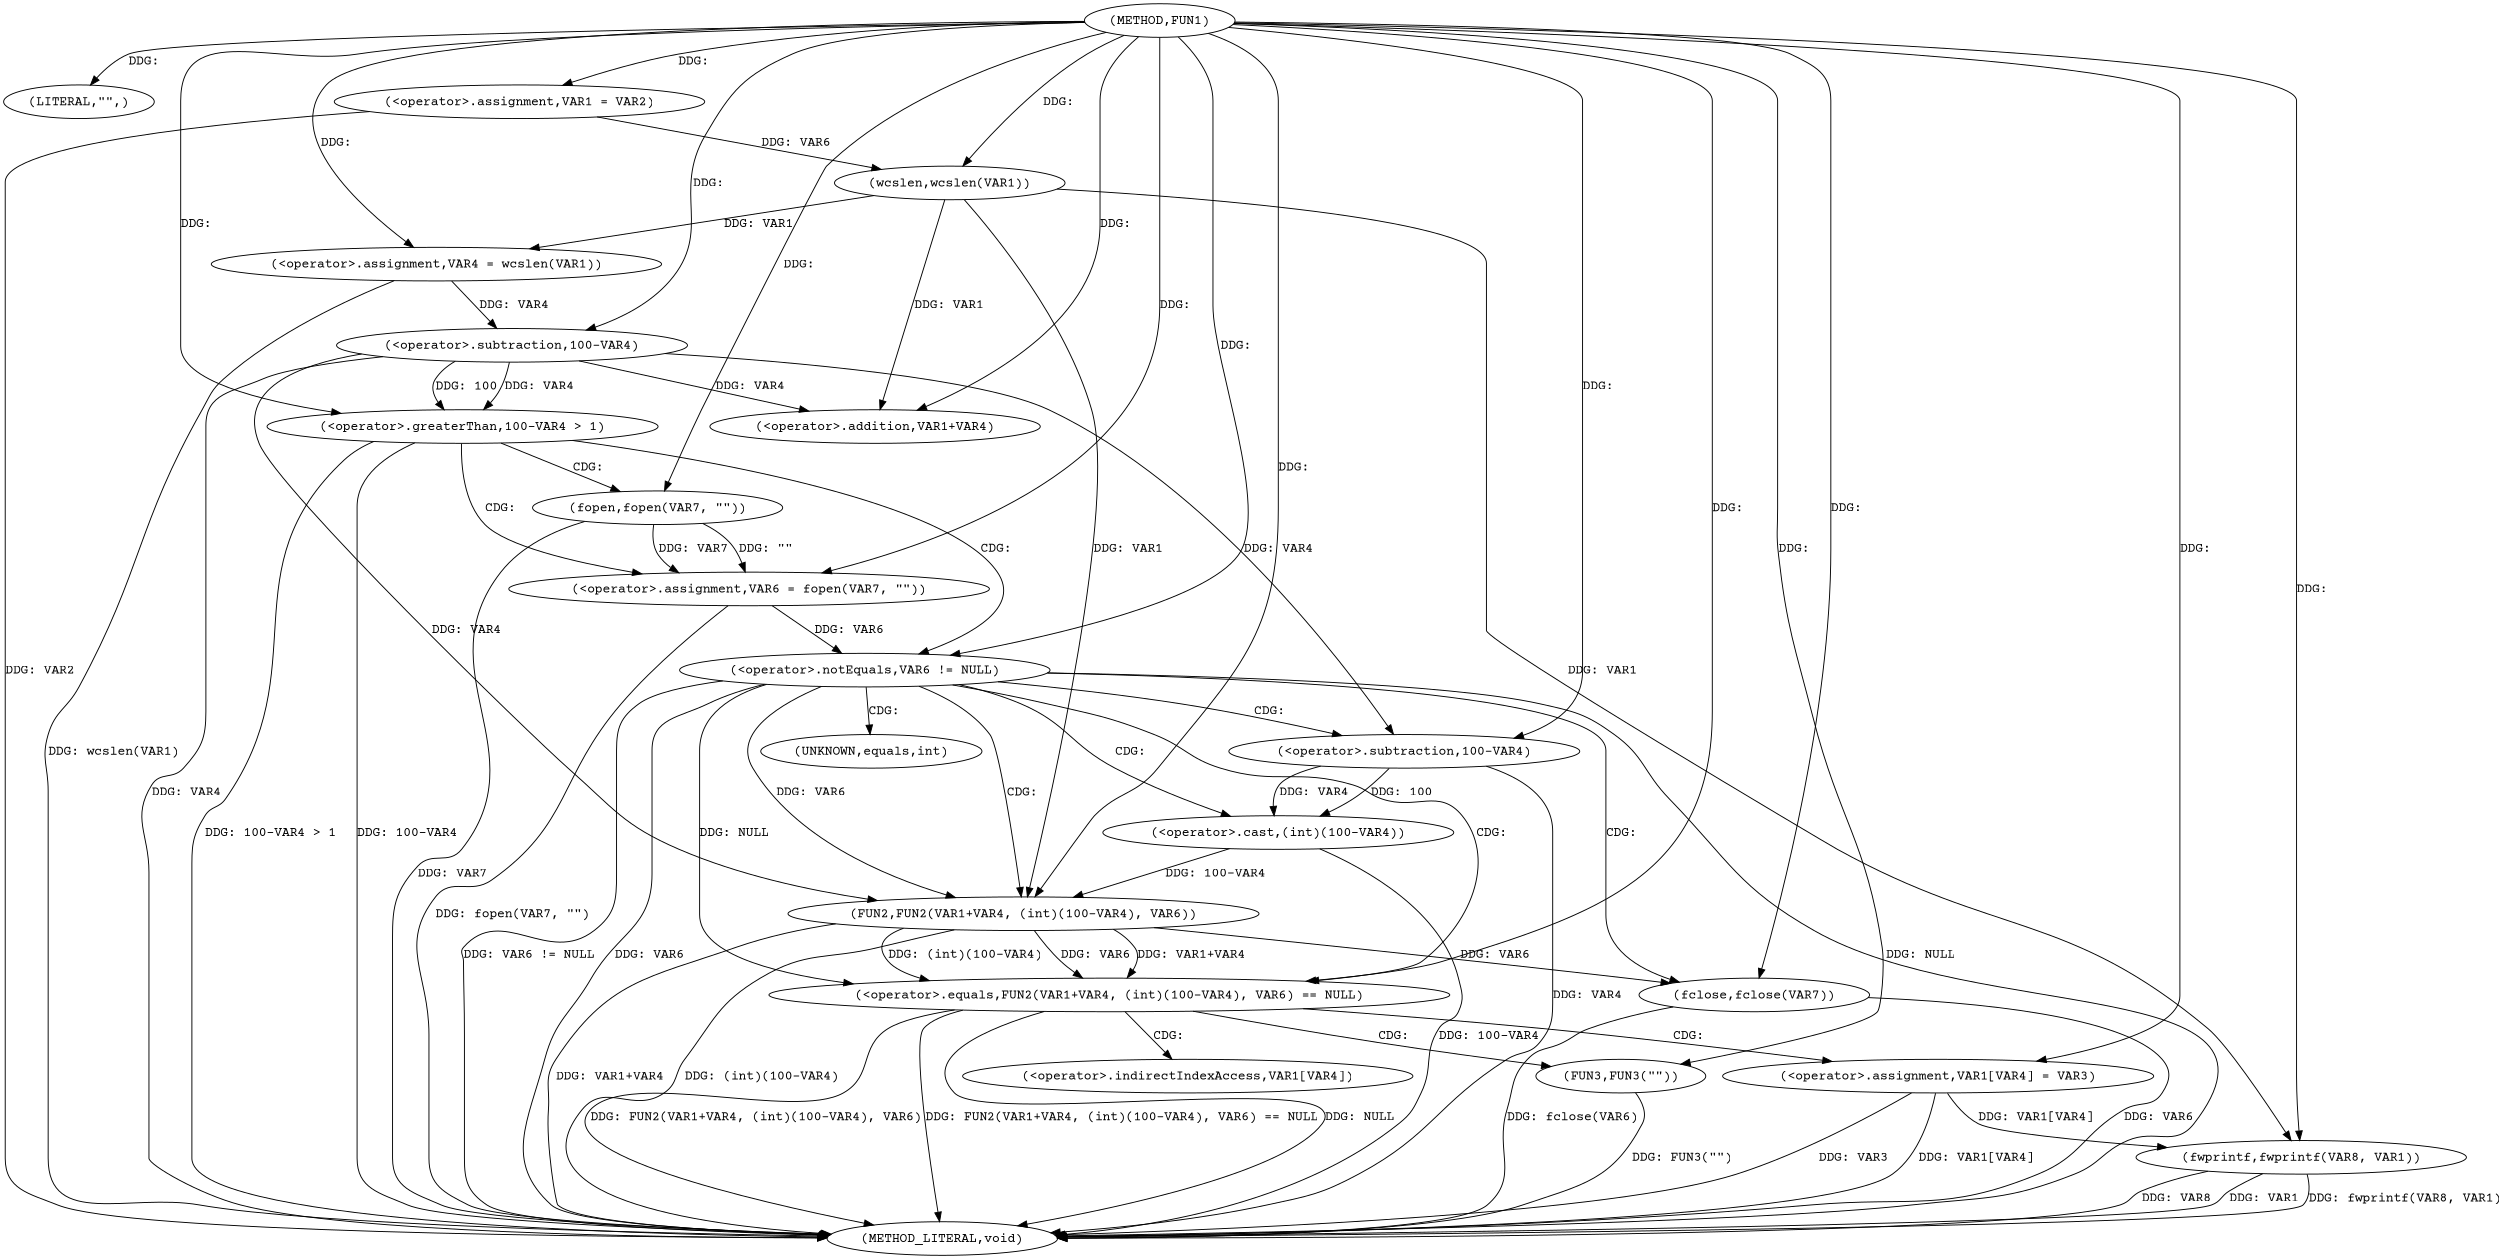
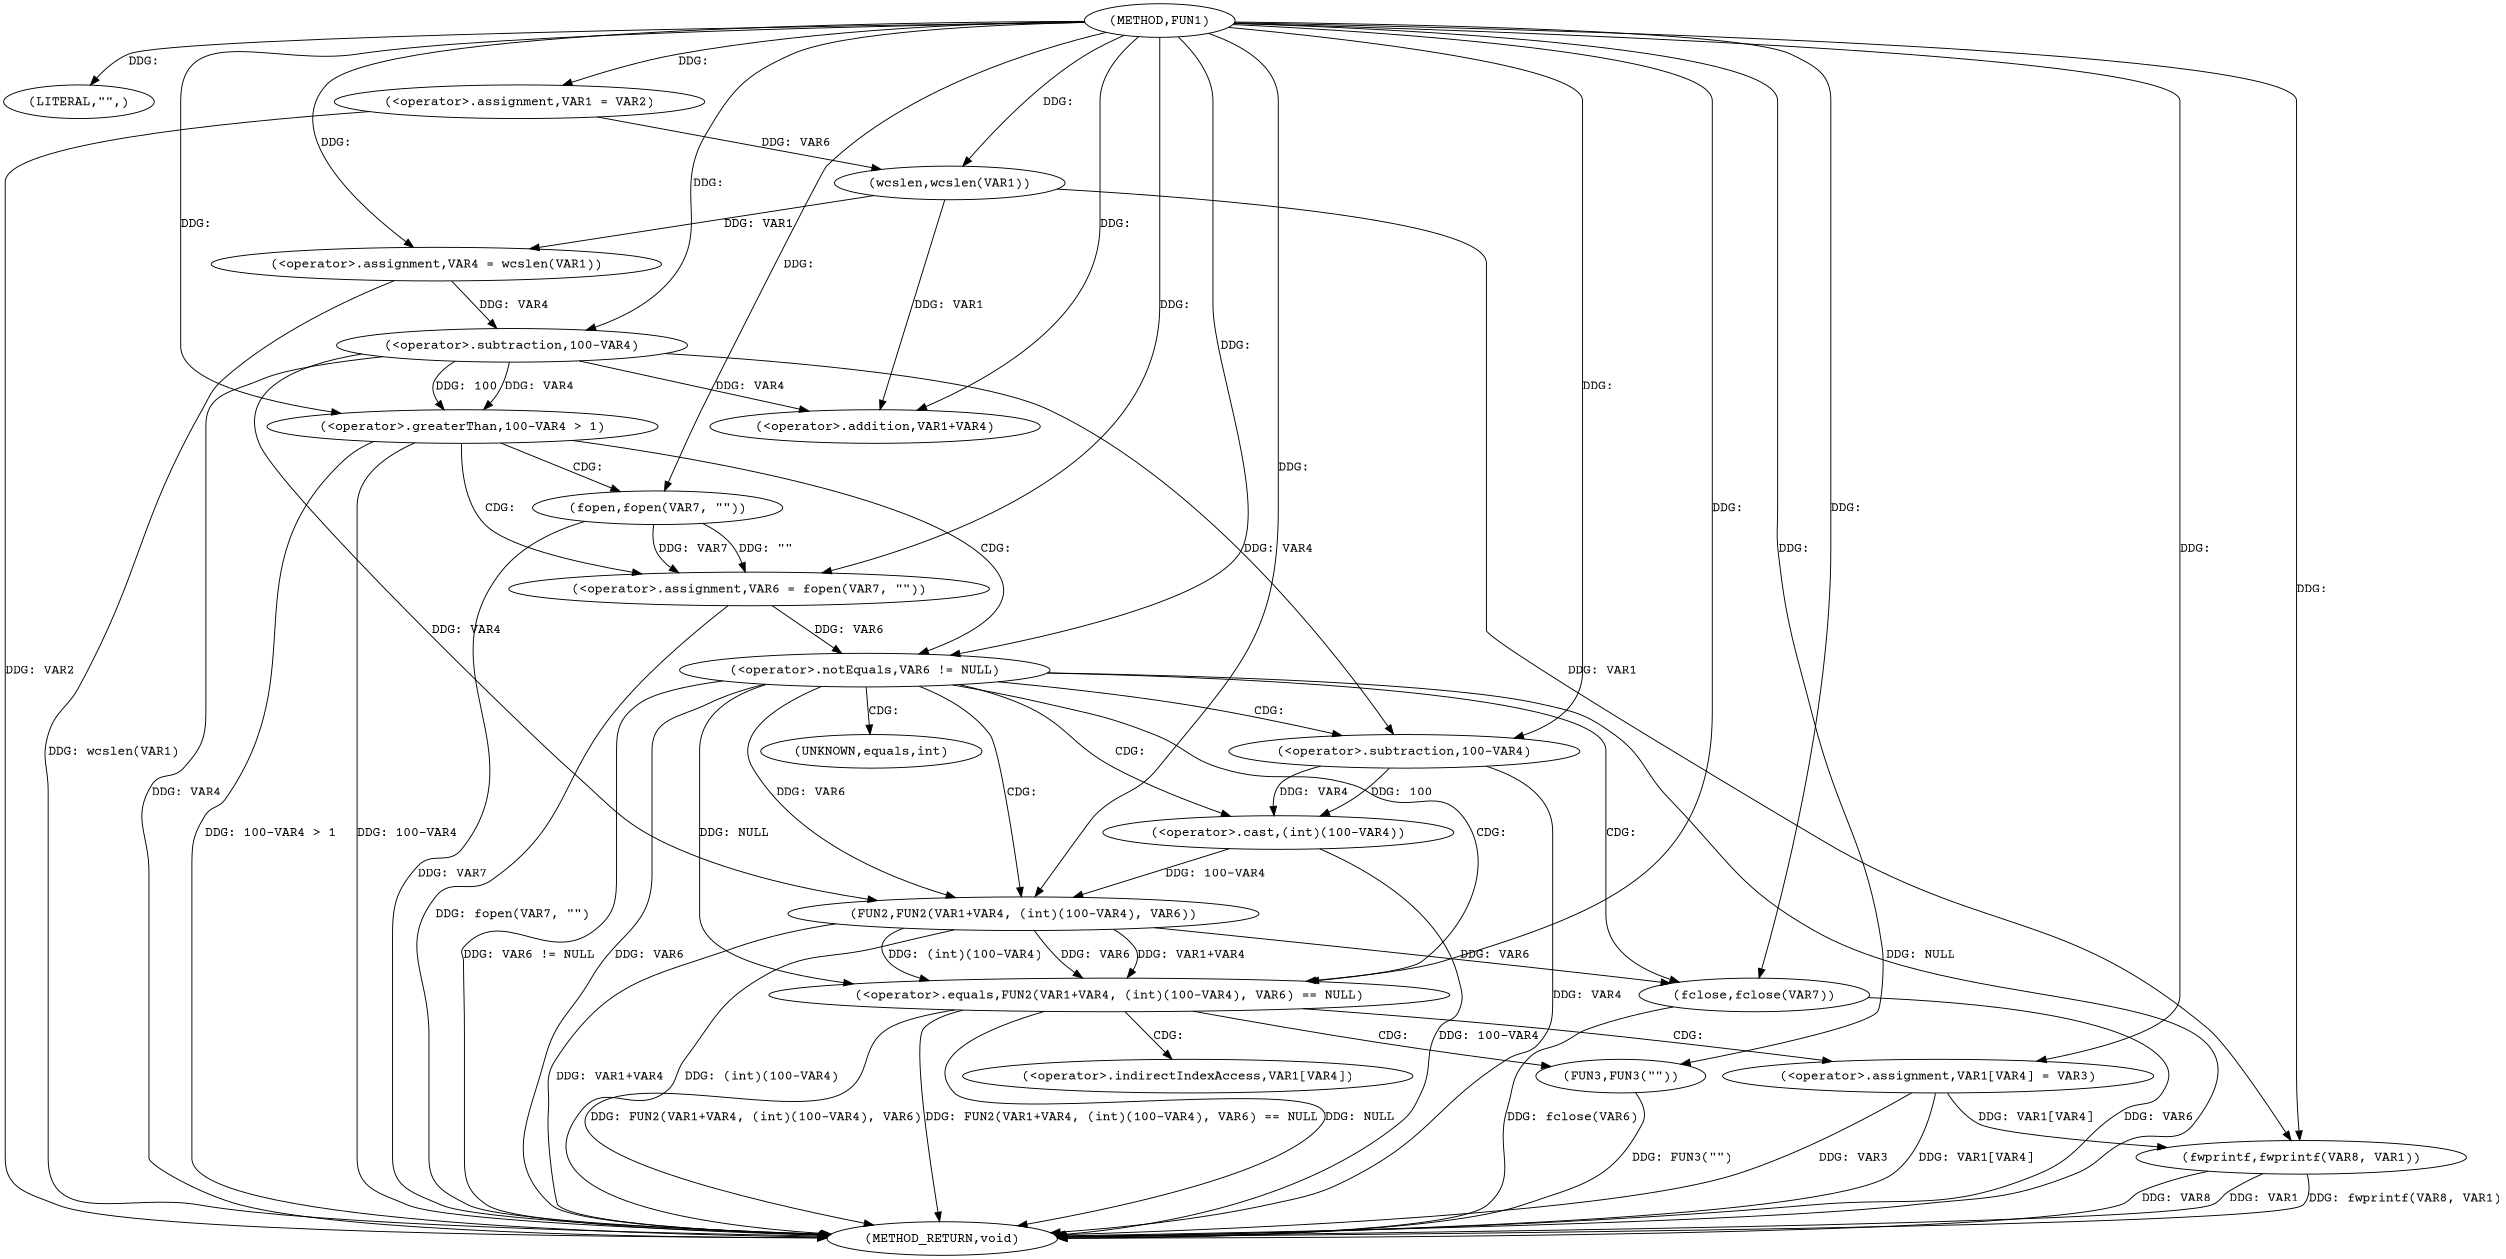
edge "(wcslen,wcslen(VAR1))" -> "(FUN2,FUN2(VAR1+VAR4, (int)(100-VAR4), VAR6))": removed, label "DDG: VAR1"
node "(METHOD_LITERAL,void)": label "(METHOD_LITERAL,void)" -> "(METHOD_RETURN,void)"
